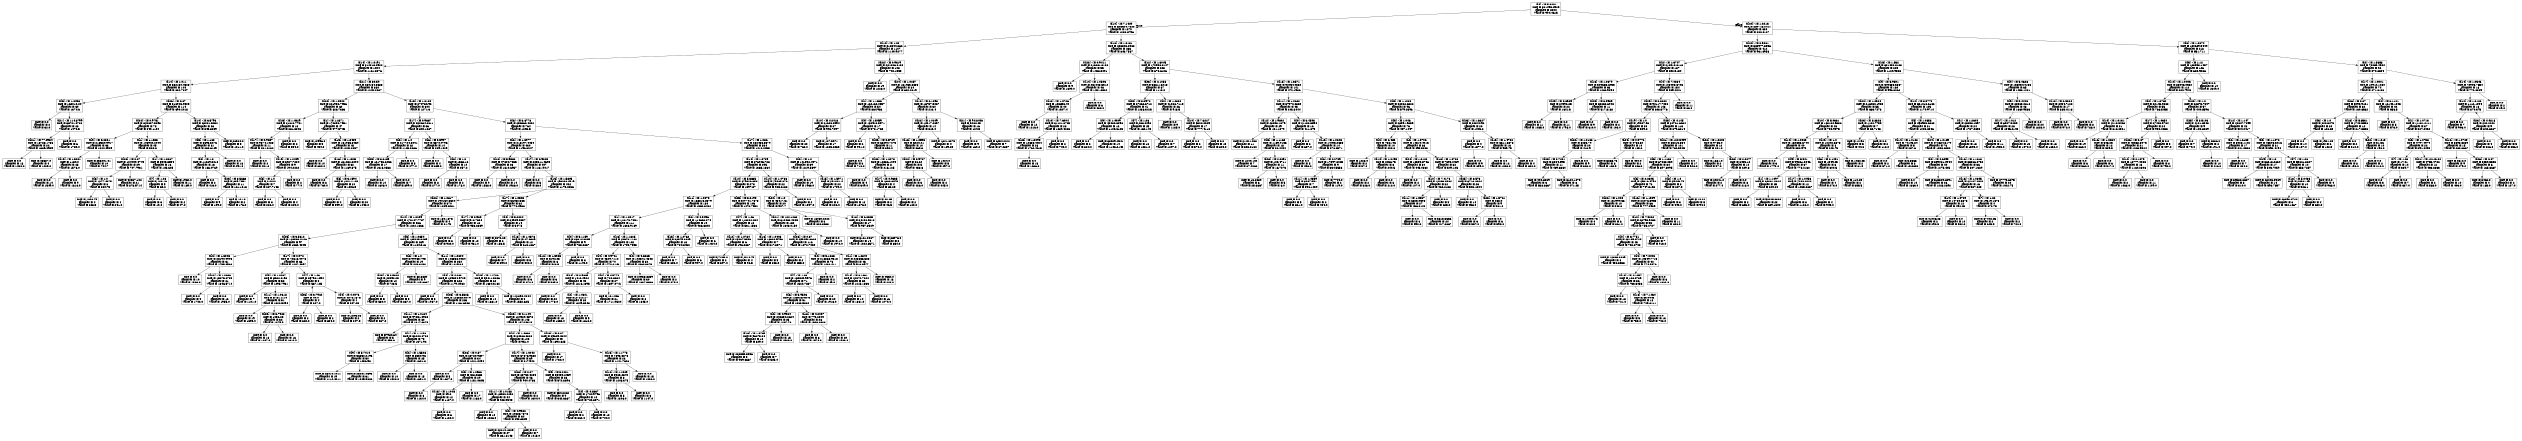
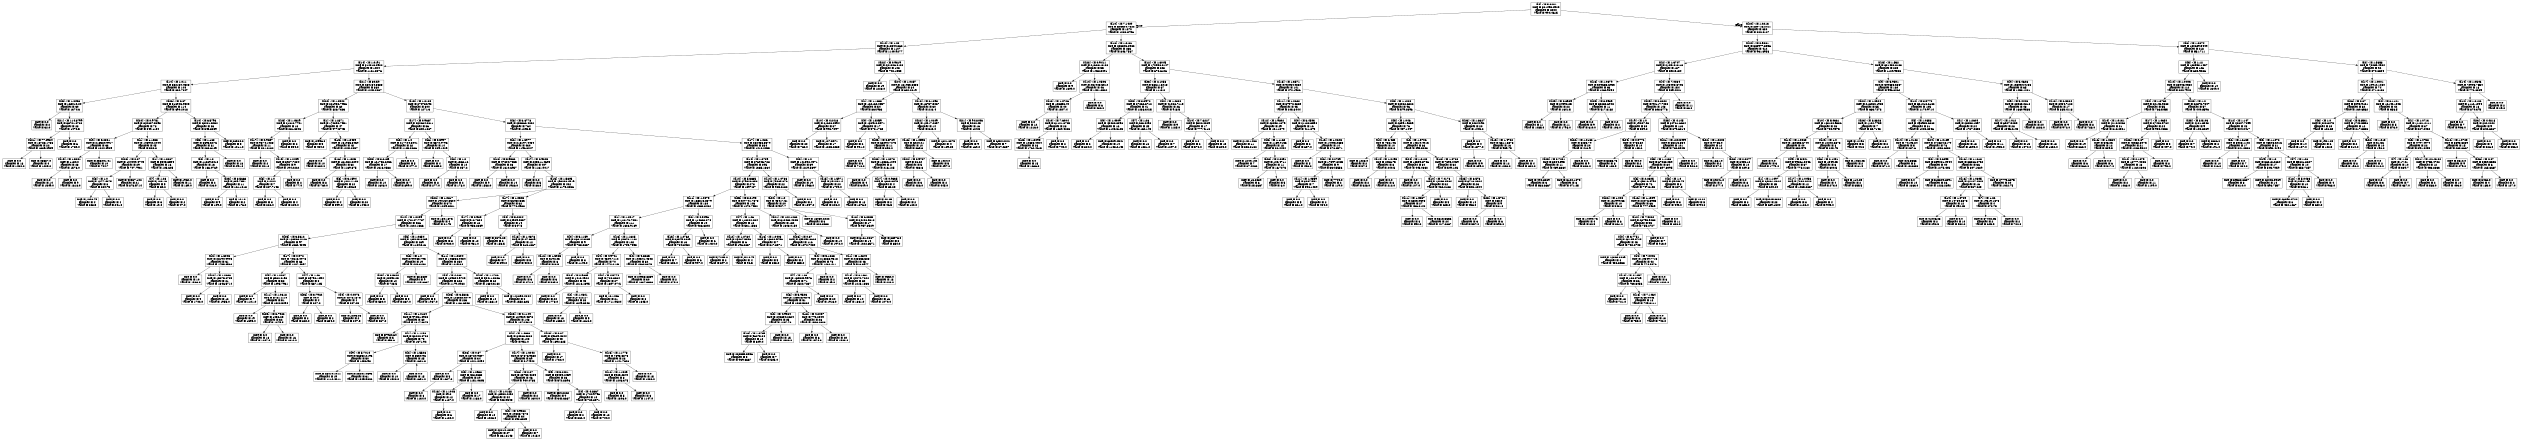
edge "X[23] <= 4.4818 mse = 222.2222 samples = 9 value = 842.6667" -> "X[12] <= 1.8126 mse = 1112.1094 samples = 16 value = 870.375": reversed
edge "mse = 8836.0 samples = 2 value = 191.0" -> "mse = 0.0 samples = 10 value = 416.0": now "X[6] <= 1.6133 mse = 8023.1142 samples = 17 value = 341.0588" -> "mse = 0.0 samples = 10 value = 416.0"
edge "X[25] <= 3.7922 mse = 49.0 samples = 4 value = 827.0" -> "X[7] <= 1.26 mse = 69796.1094 samples = 8 value = 567.125": reversed
edge "X[2] <= 1.5526 mse = 3630.96 samples = 25 value = 1601.8" -> "mse = 0.0 samples = 15 value = 1651.0": reversed
